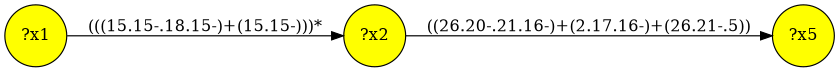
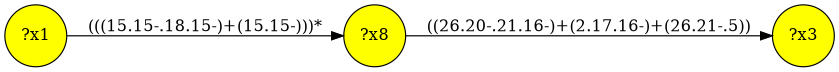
node "?x2": label "?x2" -> "?x8"
node "?x5": label "?x5" -> "?x3"
